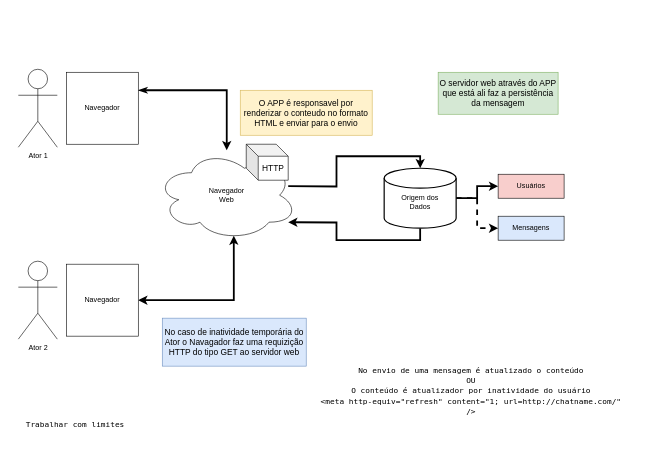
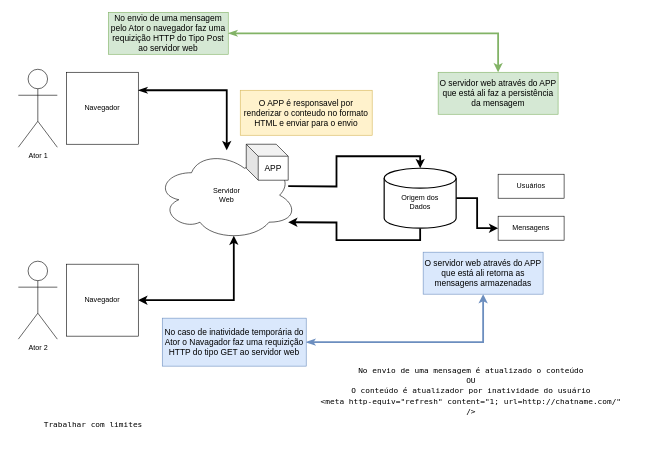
node "No envio de uma mensagem pelo Ator o navegador faz uma requizição HTTP do Tipo Post ao servidor web": added
edge "No envio de uma mensagem pelo Ator o navegador faz uma requizição HTTP do Tipo Post ao servidor web" -- "O servidor web através do APP que está ali faz a persistência da mensagem": added
node "HTTP": label "HTTP" -> "APP"
edge "Origem dos Dados" -> "Usuários": removed
node "Usuários": fillcolor #f8cecc -> #ffffff
node "Navegador Web": label "Navegador Web" -> "Servidor Web"
edge "Origem dos Dados" -> "Mensagens": style dashed -> solid
node "Mensagens": fillcolor #dae8fc -> #ffffff
node "O servidor web através do APP que está ali retorna as mensagens armazenadas": added
edge "O servidor web através do APP que está ali retorna as mensagens armazenadas" -- "No caso de inatividade temporária do Ator o Navagador faz uma requizição HTTP do tipo GET ao servidor web": added
node "Trabalhar com limites": moved (75, 423) -> (93, 423)
